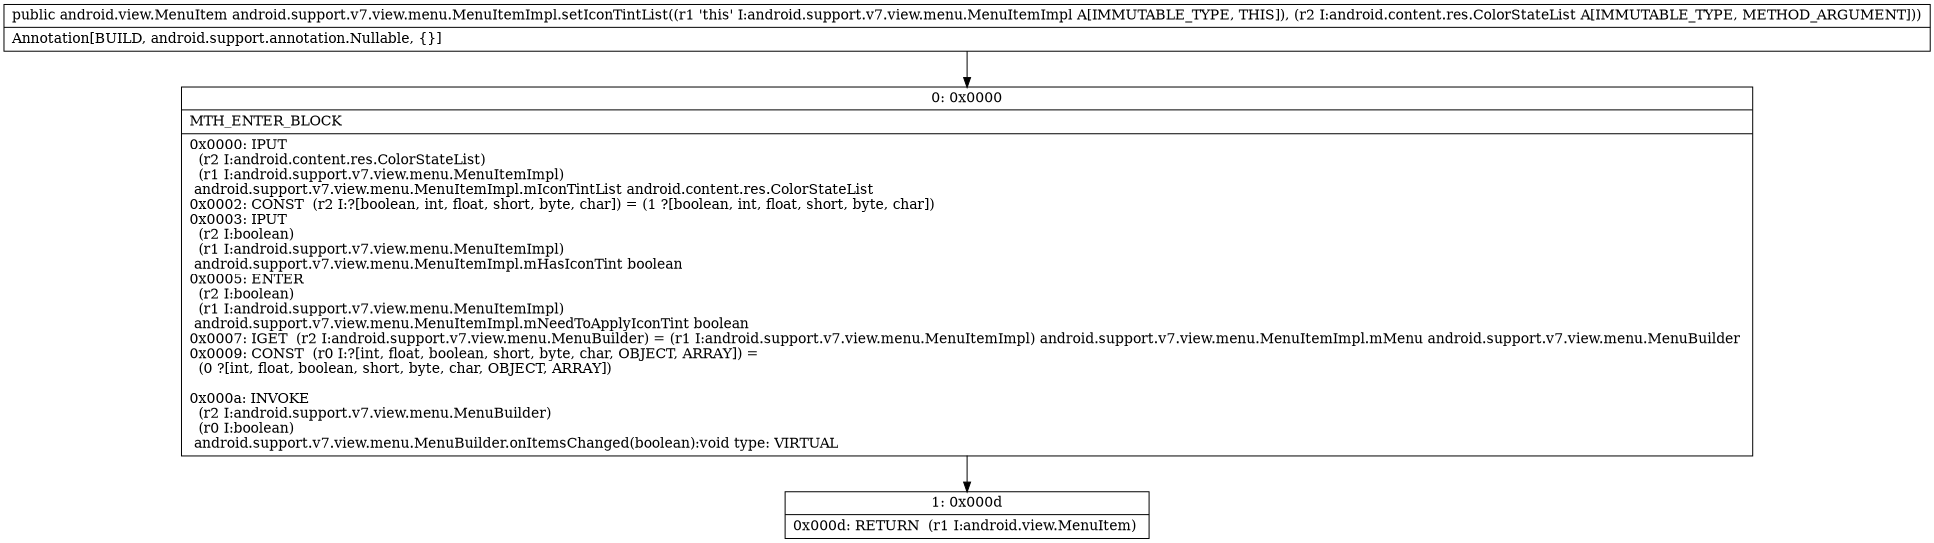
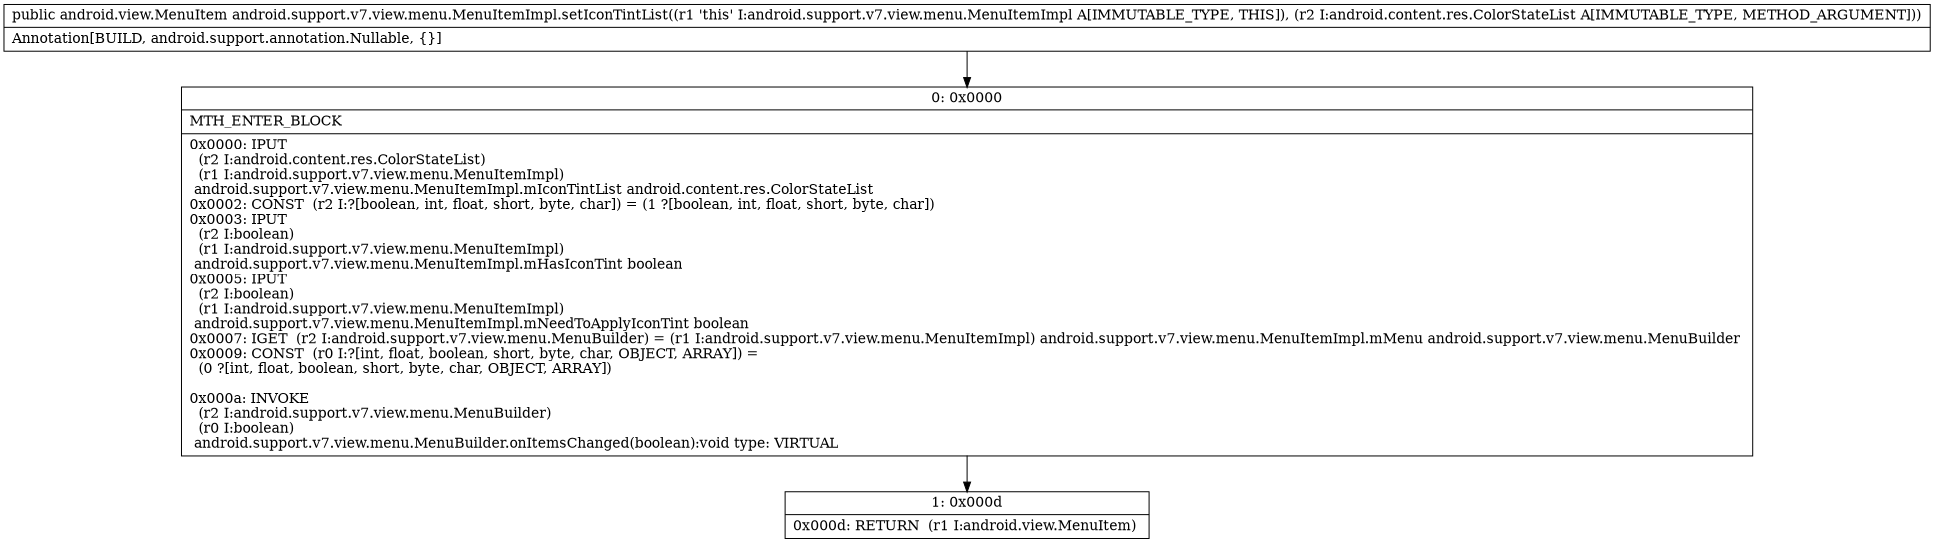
node "0: 0x0000": text "0x0005: ENTER" -> "0x0005: IPUT"
